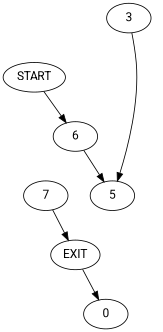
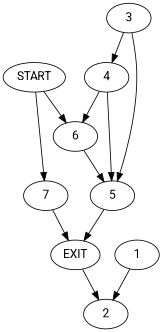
node "4": added
edge "START" -> "7": added
edge "5" -> "EXIT": added
node "1": added
node "0": label "0" -> "2"
